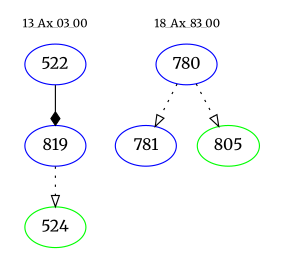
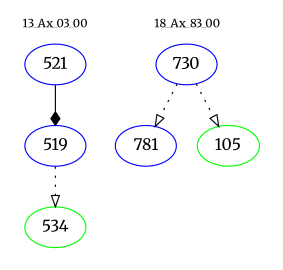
node "522": label "522" -> "521"
node "780": label "780" -> "730"
node "819": label "819" -> "519"
node "805": label "805" -> "105"
node "524": label "524" -> "534"
